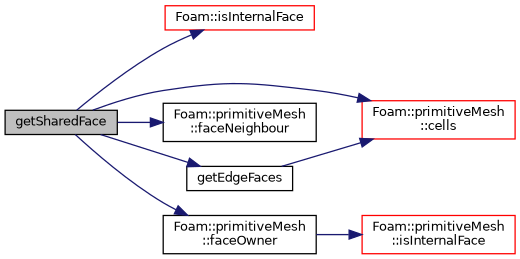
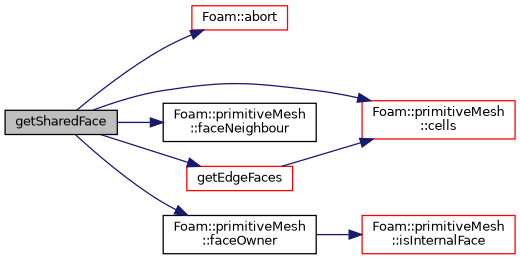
node "Foam::isInternalFace": label "Foam::isInternalFace" -> "Foam::abort"
node "getEdgeFaces": color black -> red
